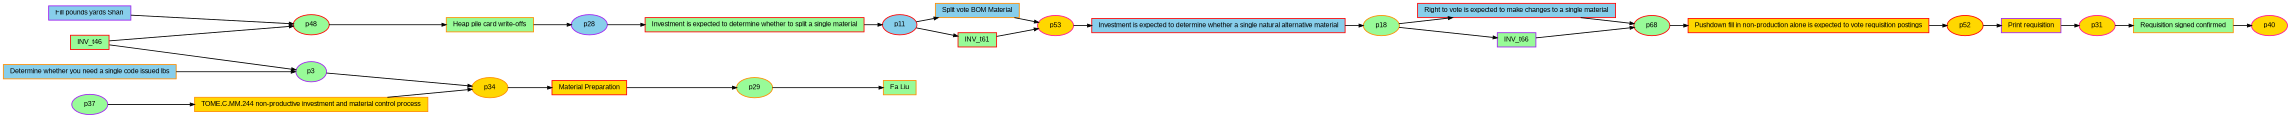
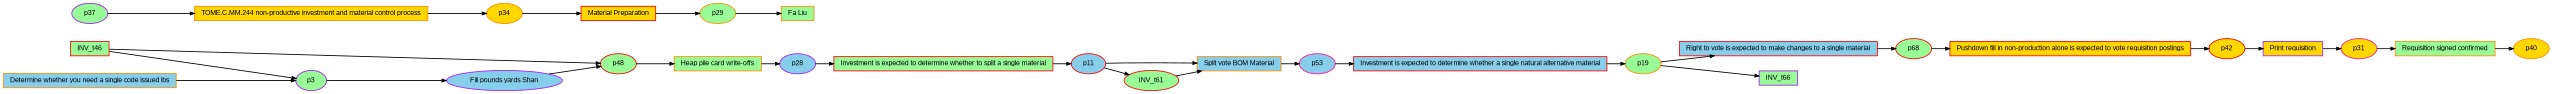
node "Fill pounds yards Shan": shape box -> ellipse
node "p53": fillcolor gold -> skyblue
node "p18": label "p18" -> "p19"
node "p52": label "p52" -> "p42"
node "p40": color deeppink -> darkorange
edge "INV_t61" -> "p53": now "INV_t61" -> "Split vote BOM Material"
edge "INV_t66" -> "p68": removed
node "INV_t61": shape box -> ellipse
edge "p3" -> "p34": now "p3" -> "Fill pounds yards Shan"
